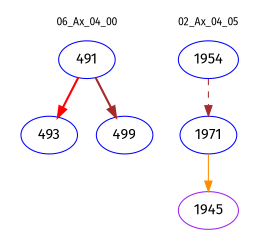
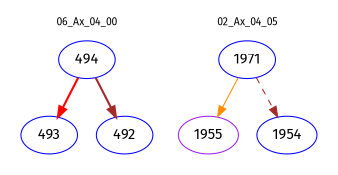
node "491": label "491" -> "494"
edge "1954" -> "1971": reversed
node "499": label "499" -> "492"
node "1945": label "1945" -> "1955"
